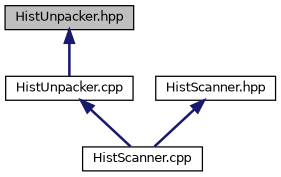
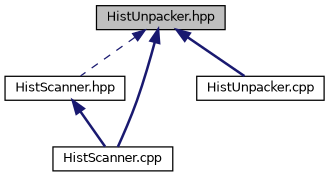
edge "HistScanner.hpp" -> "HistUnpacker.hpp": added
edge "HistScanner.cpp" -> "HistUnpacker.cpp": now "HistScanner.cpp" -> "HistUnpacker.hpp"
